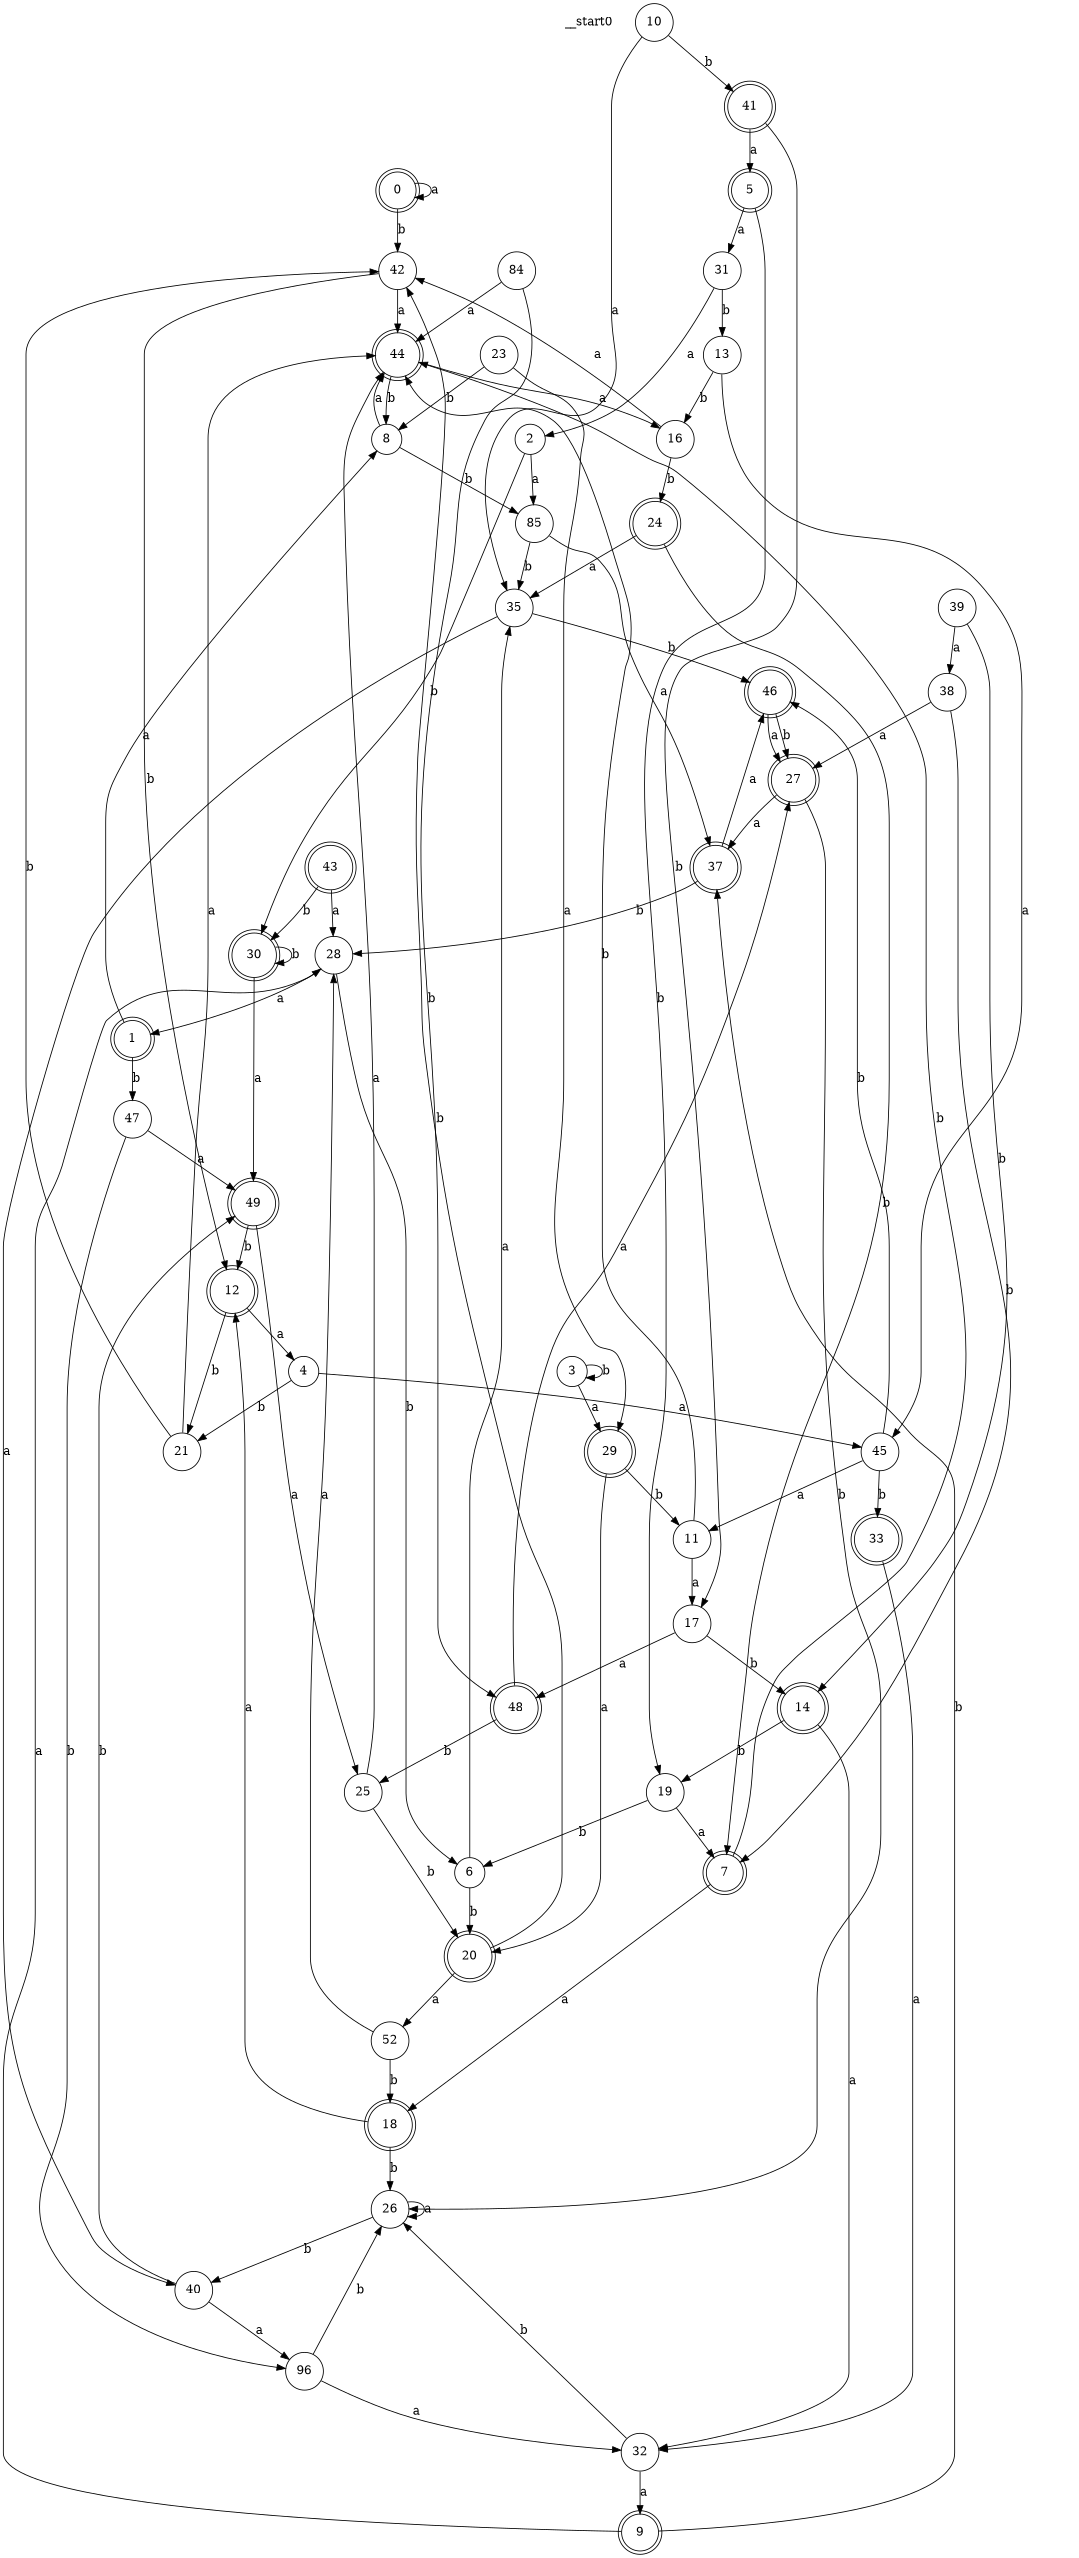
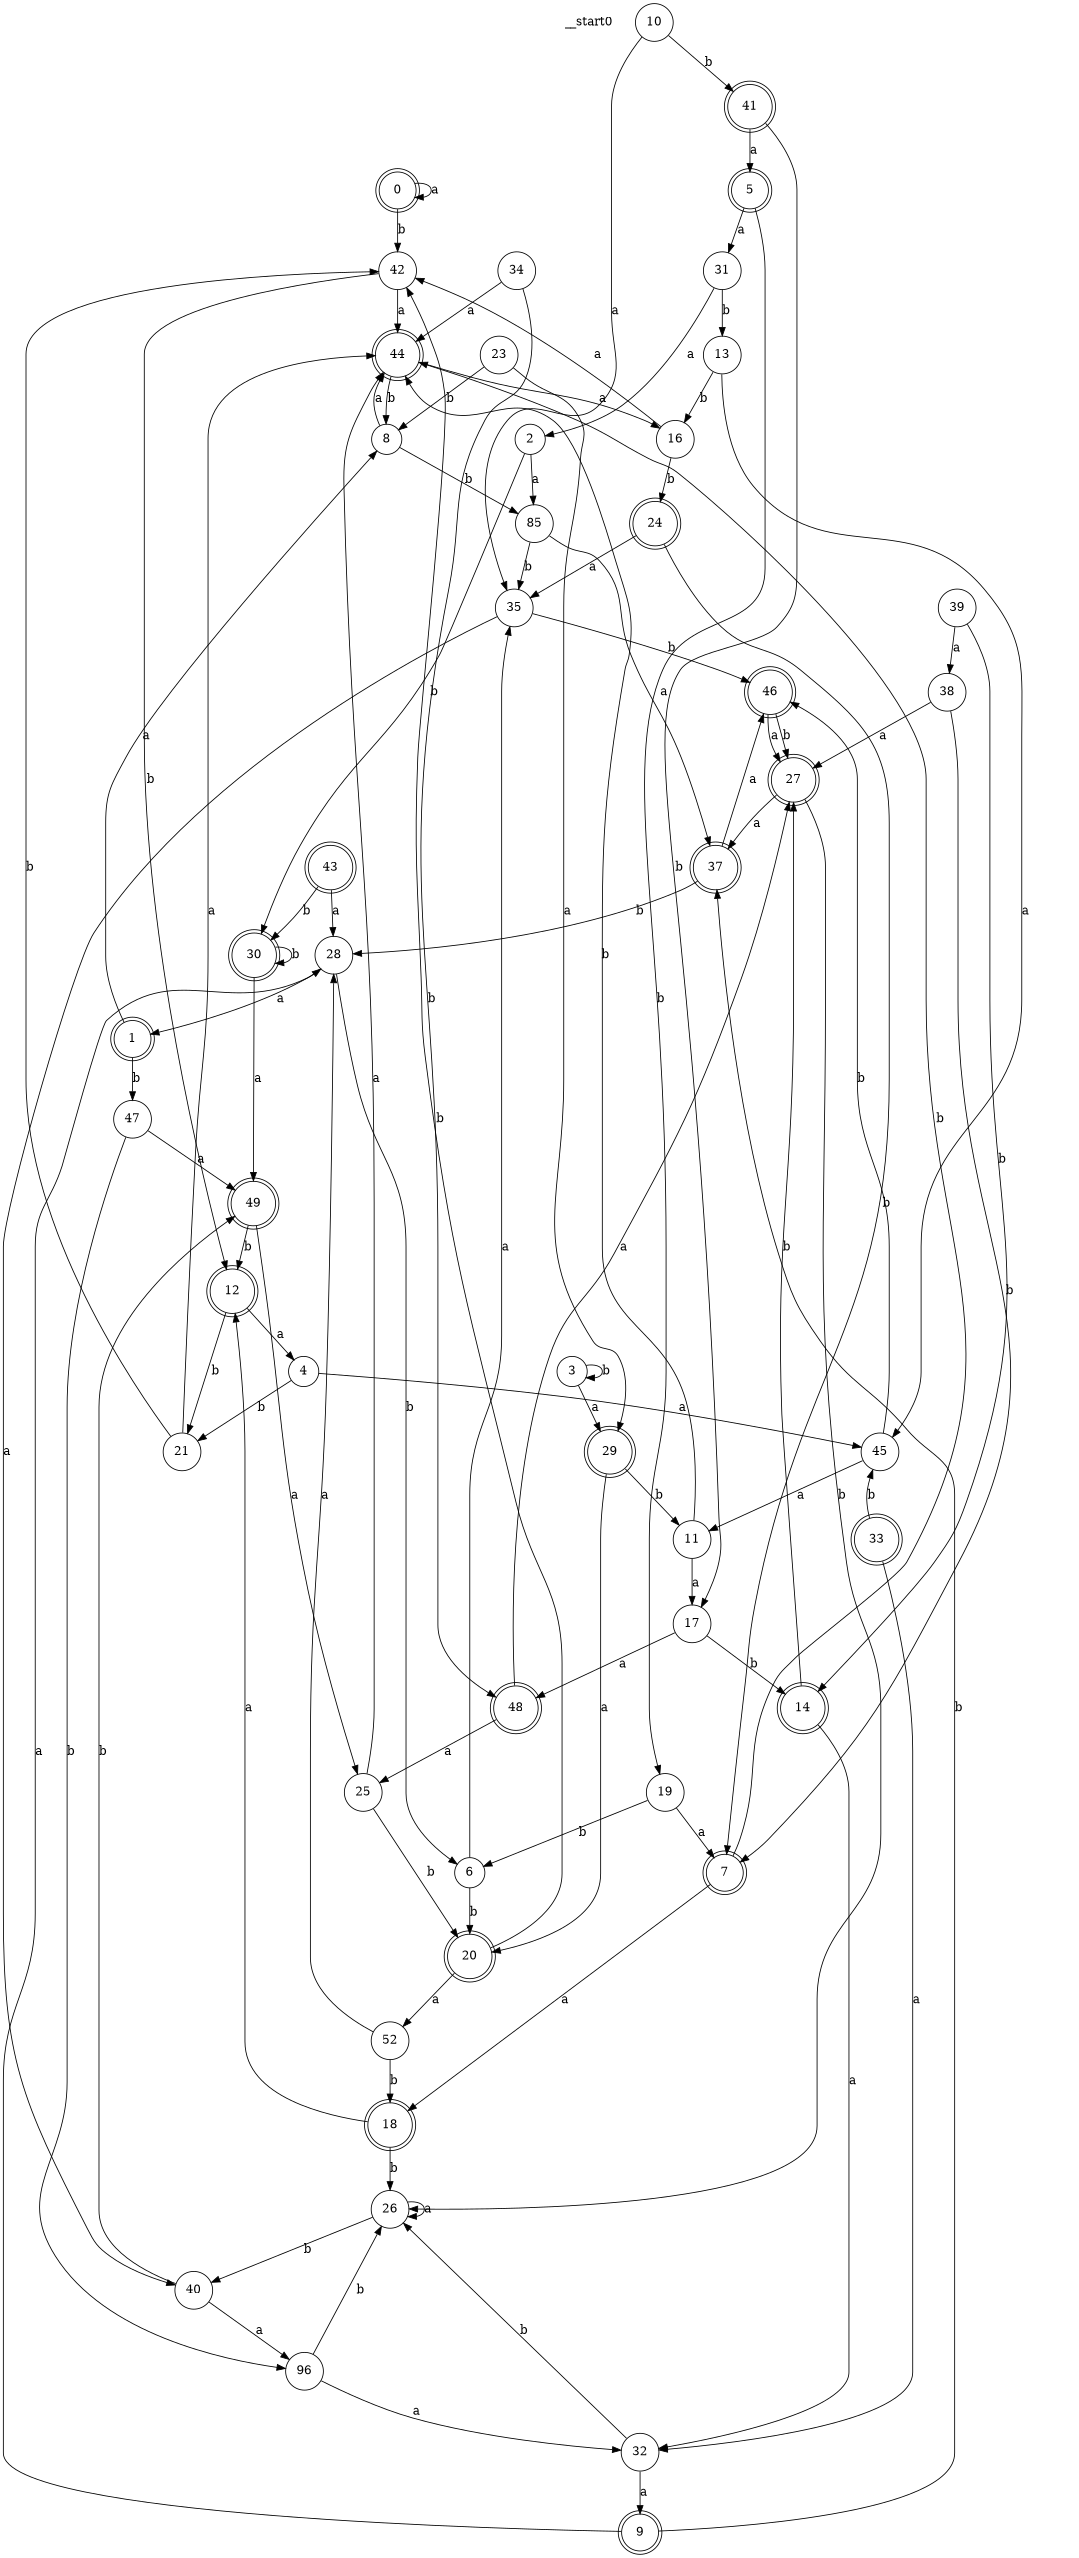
node "84": label "84" -> "34"
edge "45" -> "33": reversed
edge "48" -> "25": label "b" -> "a"
edge "14" -> "19": now "14" -> "27"
